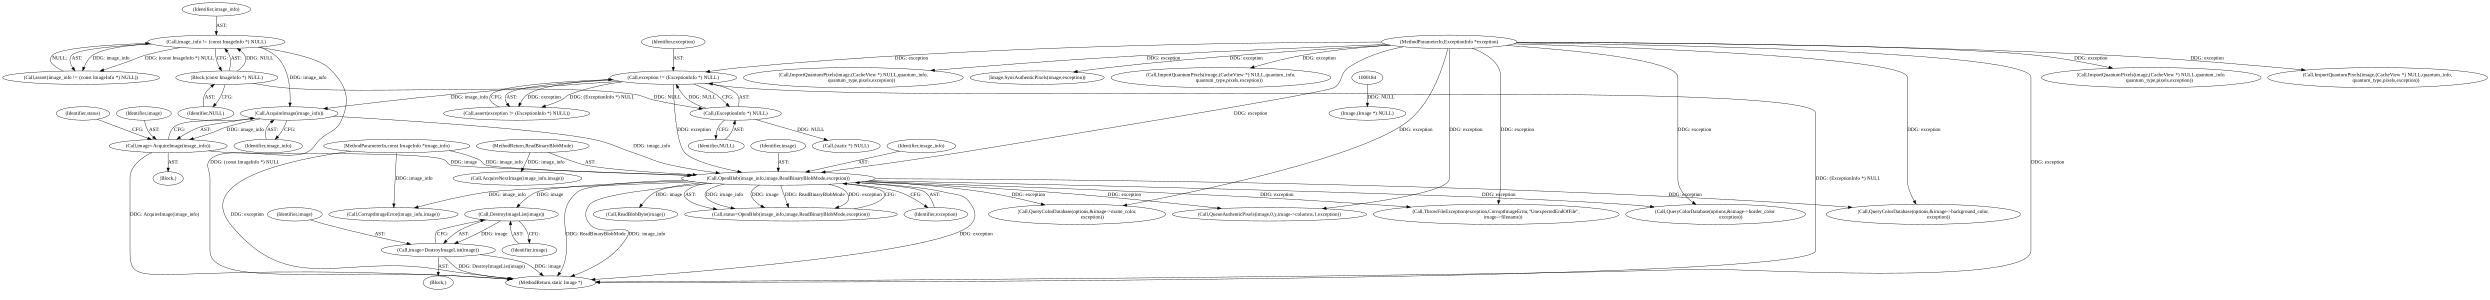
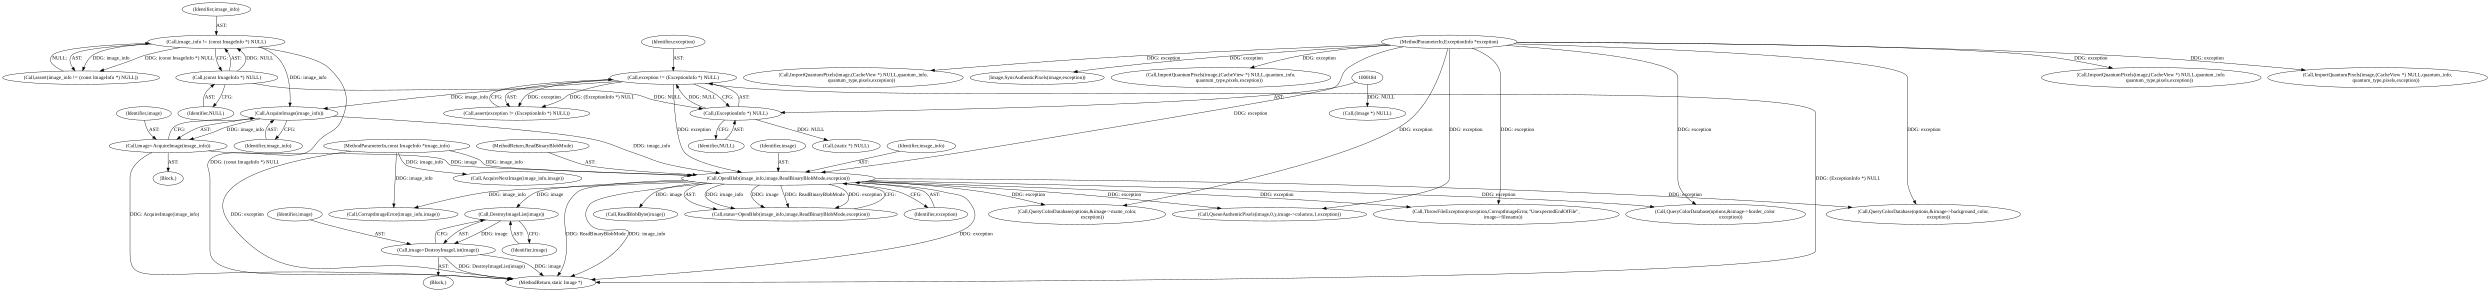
edge "(MethodParameterIn,ExceptionInfo *exception)" -> "(Call,exception != (ExceptionInfo *) NULL)": removed, label "DDG: exception"
node "(Block,(const ImageInfo *) NULL)": label "(Block,(const ImageInfo *) NULL)" -> "(Call,(const ImageInfo *) NULL)"
edge "1000184" -> "(Call,(ExceptionInfo *) NULL)": added, label "AST:"
node "(Identifier,status)": removed
node "(Image,(Image *) NULL)": label "(Image,(Image *) NULL)" -> "(Call,(Image *) NULL)"
edge "(MethodReturn,ReadBinaryBlobMode)" -> "(Call,AcquireNextImage(image_info,image))": now "(MethodParameterIn,const ImageInfo *image_info)" -> "(Call,AcquireNextImage(image_info,image))"
edge "(MethodParameterIn,ExceptionInfo *exception)" -> "(MethodReturn,static Image *)": removed, label "DDG: exception"
